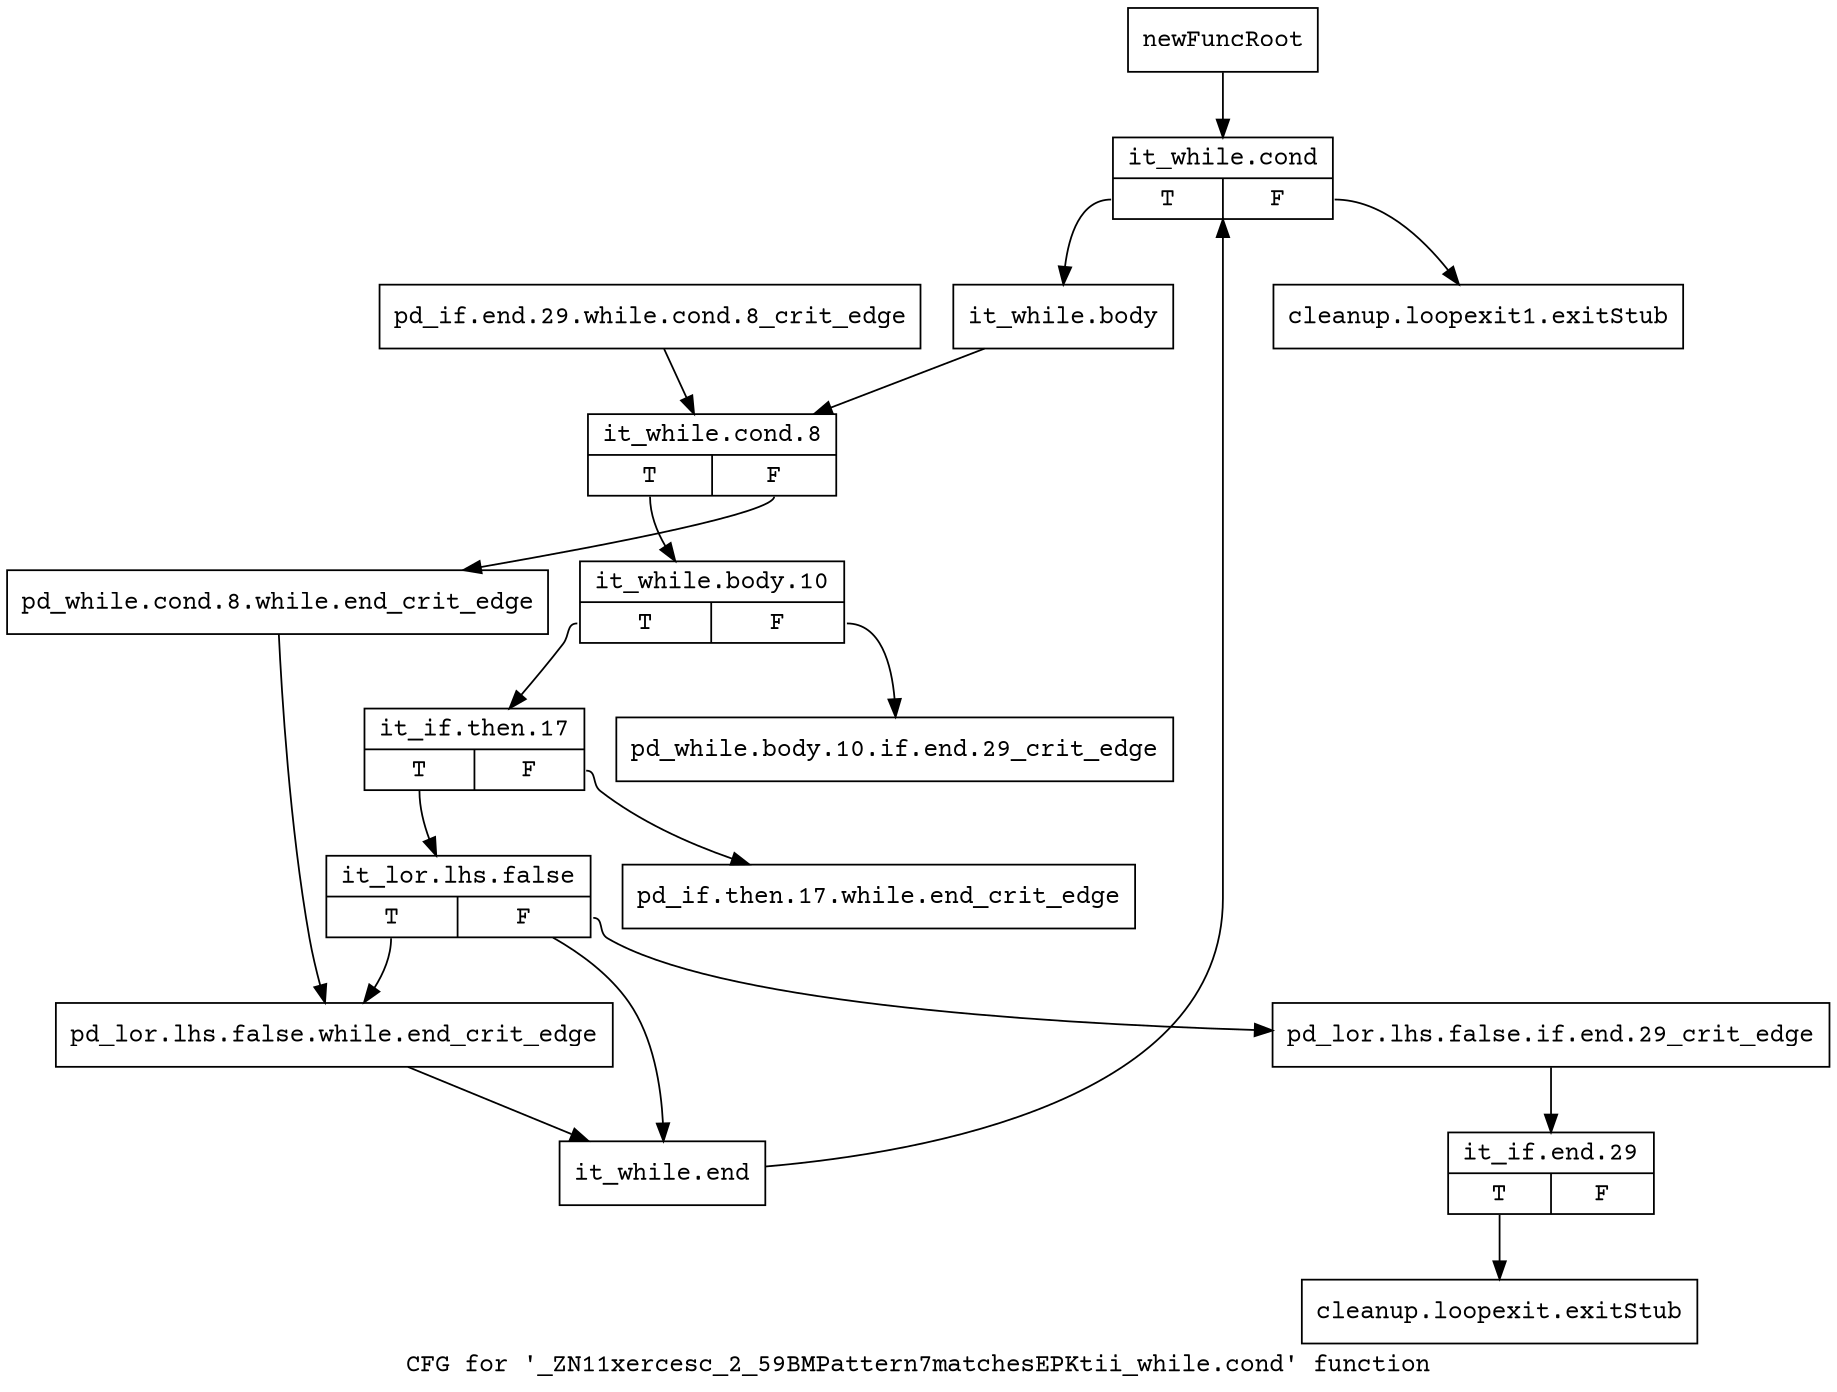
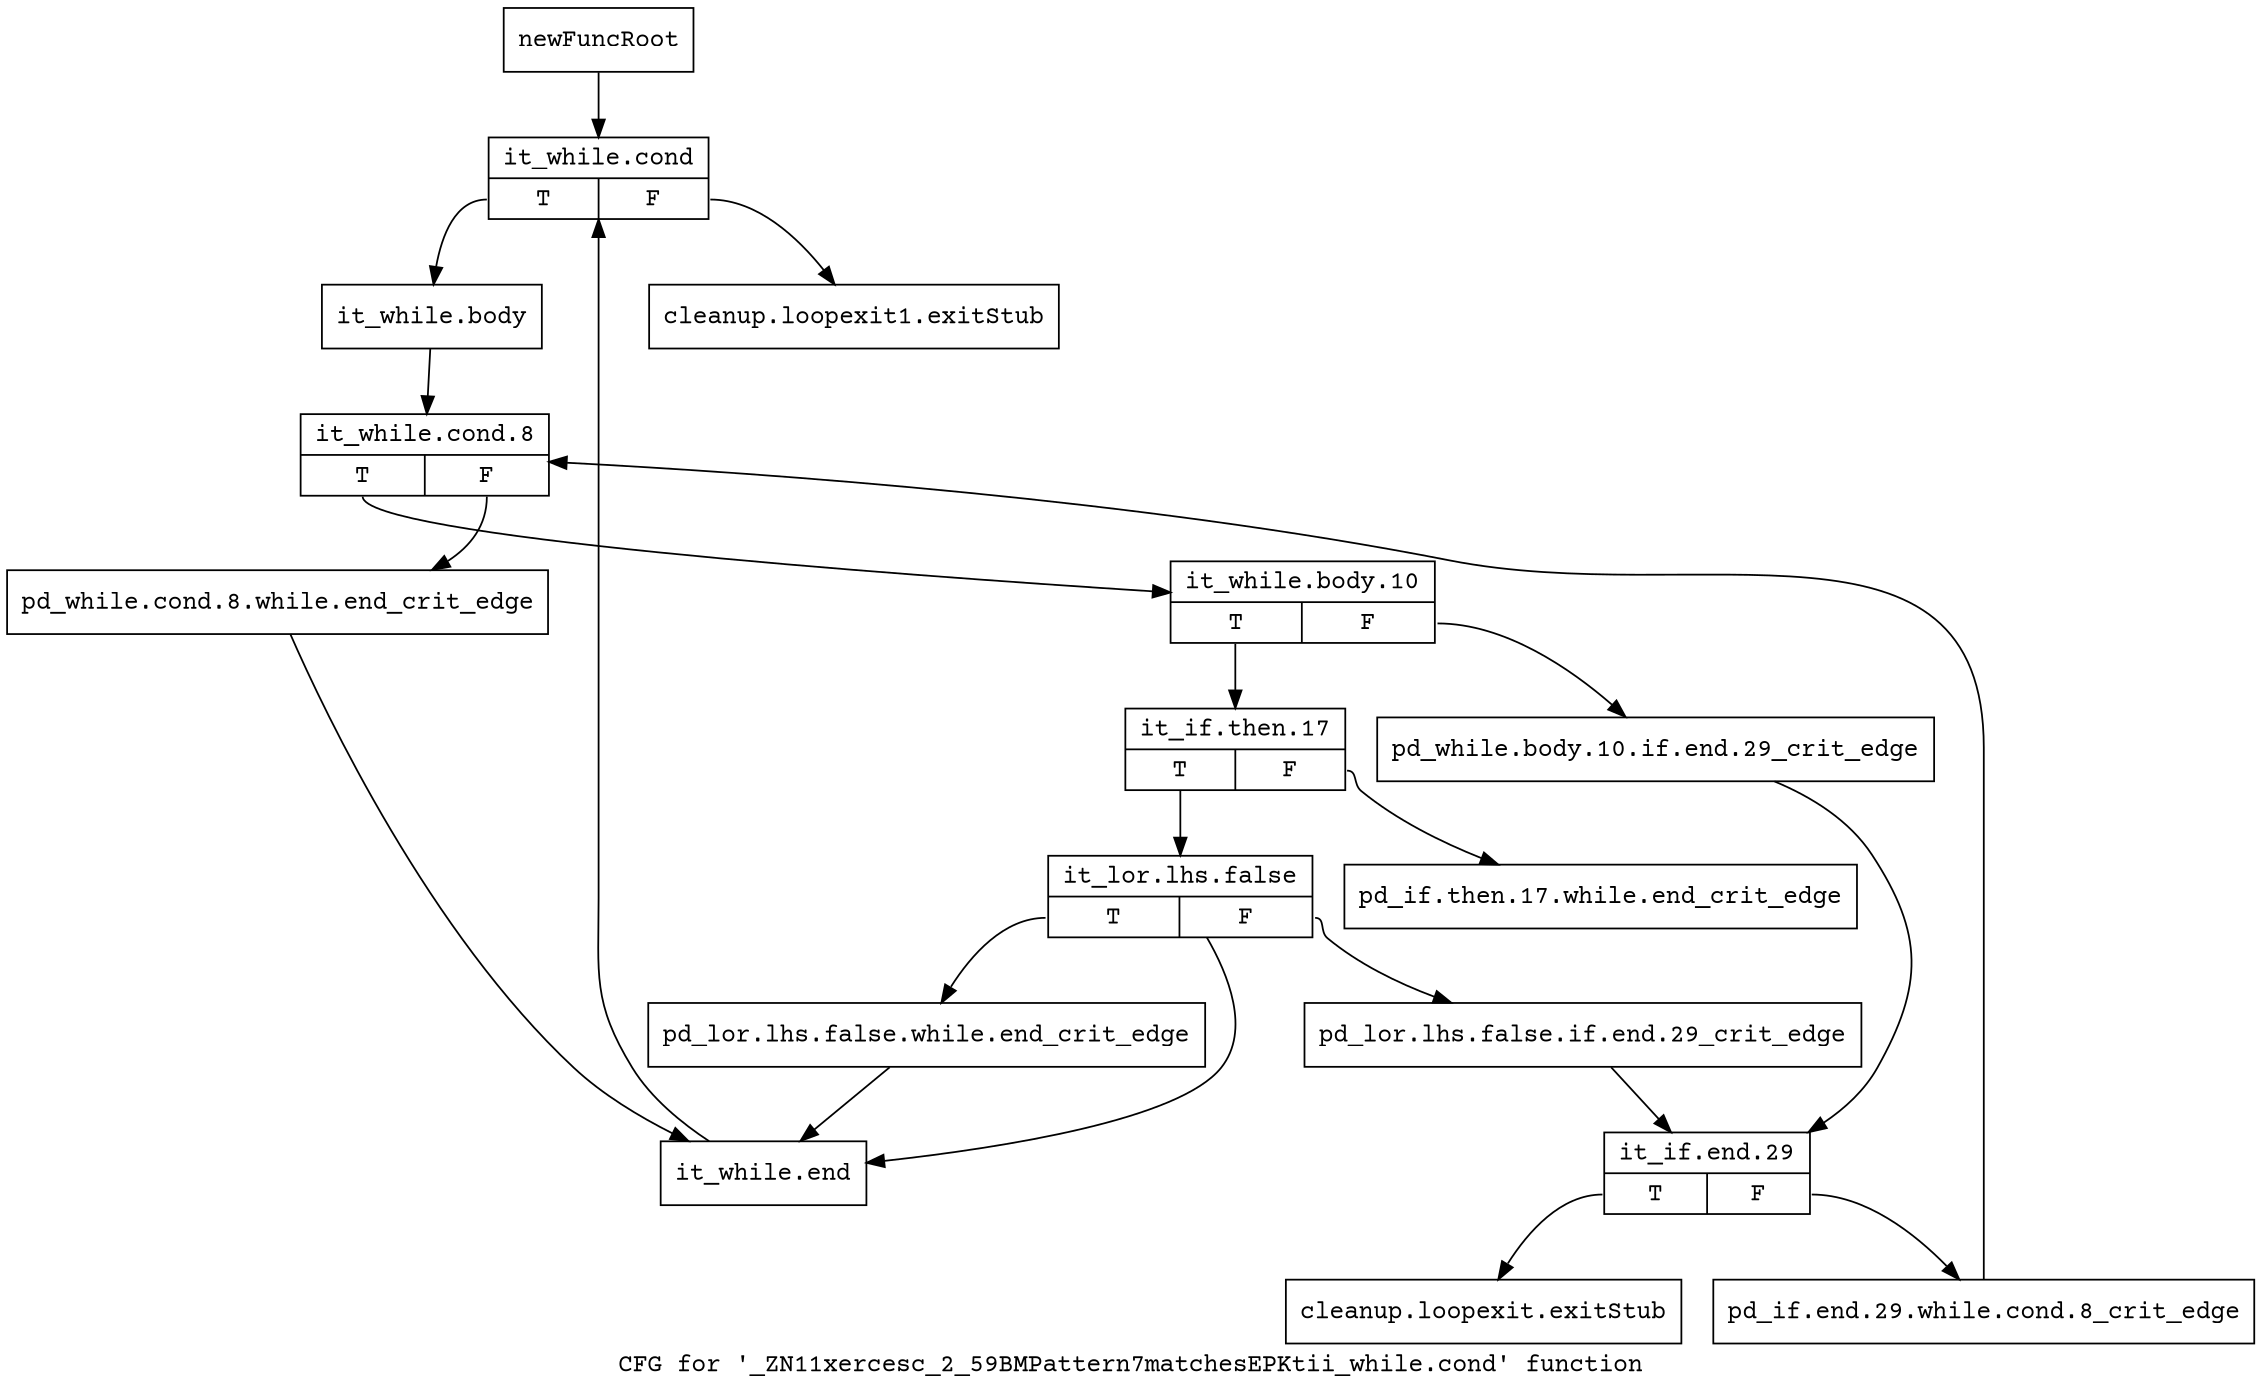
edge "pd_while.cond.8.while.end_crit_edge" -> "pd_lor.lhs.false.while.end_crit_edge": now "pd_while.cond.8.while.end_crit_edge" -> "it_while.end"
edge "pd_while.body.10.if.end.29_crit_edge" -> "it_if.end.29": added
edge "it_if.end.29" -> "pd_if.end.29.while.cond.8_crit_edge": added
